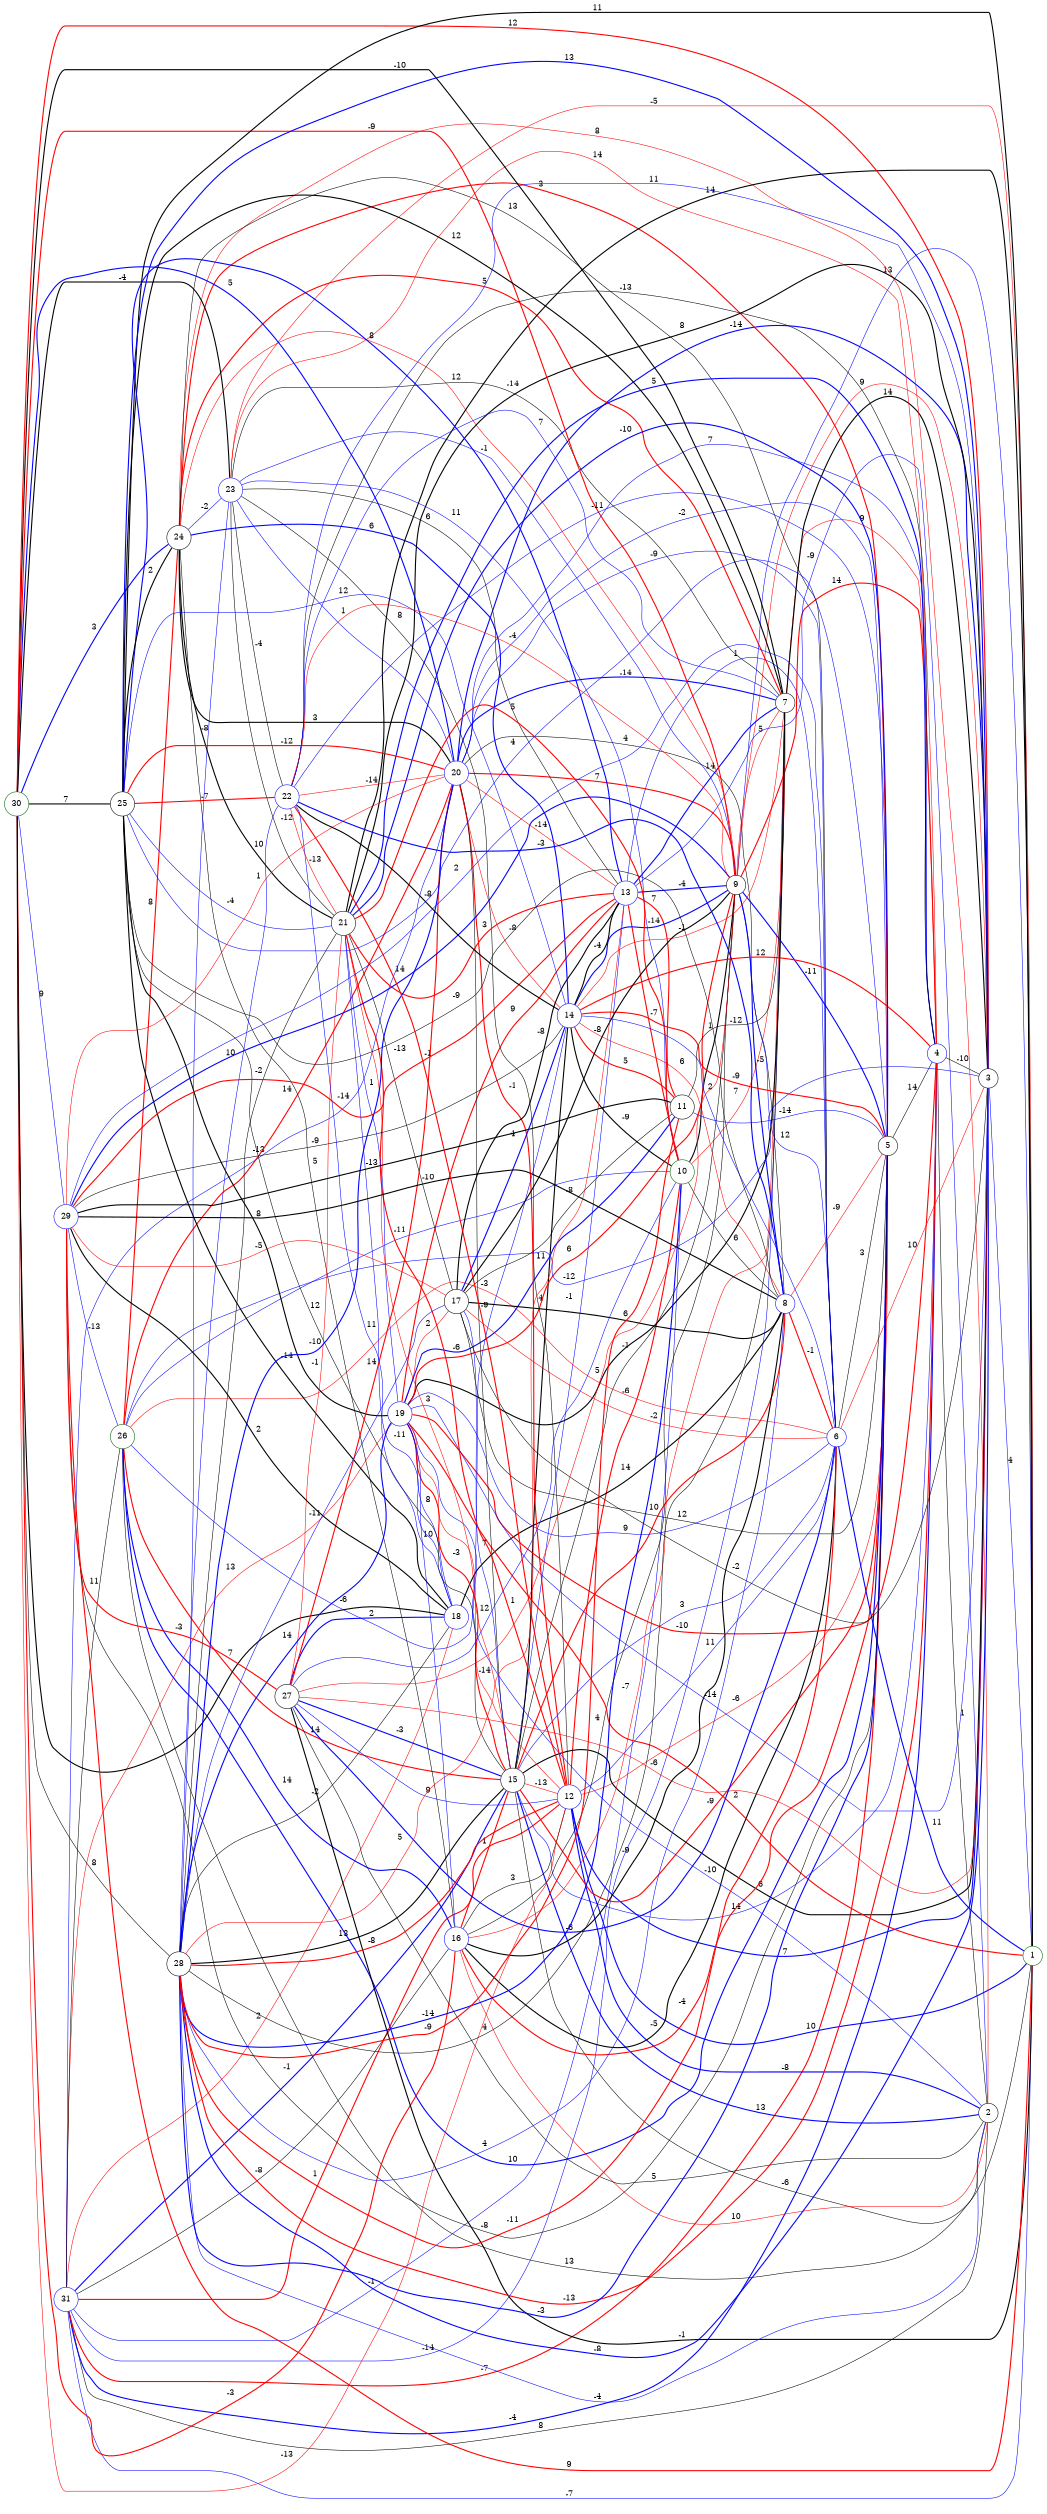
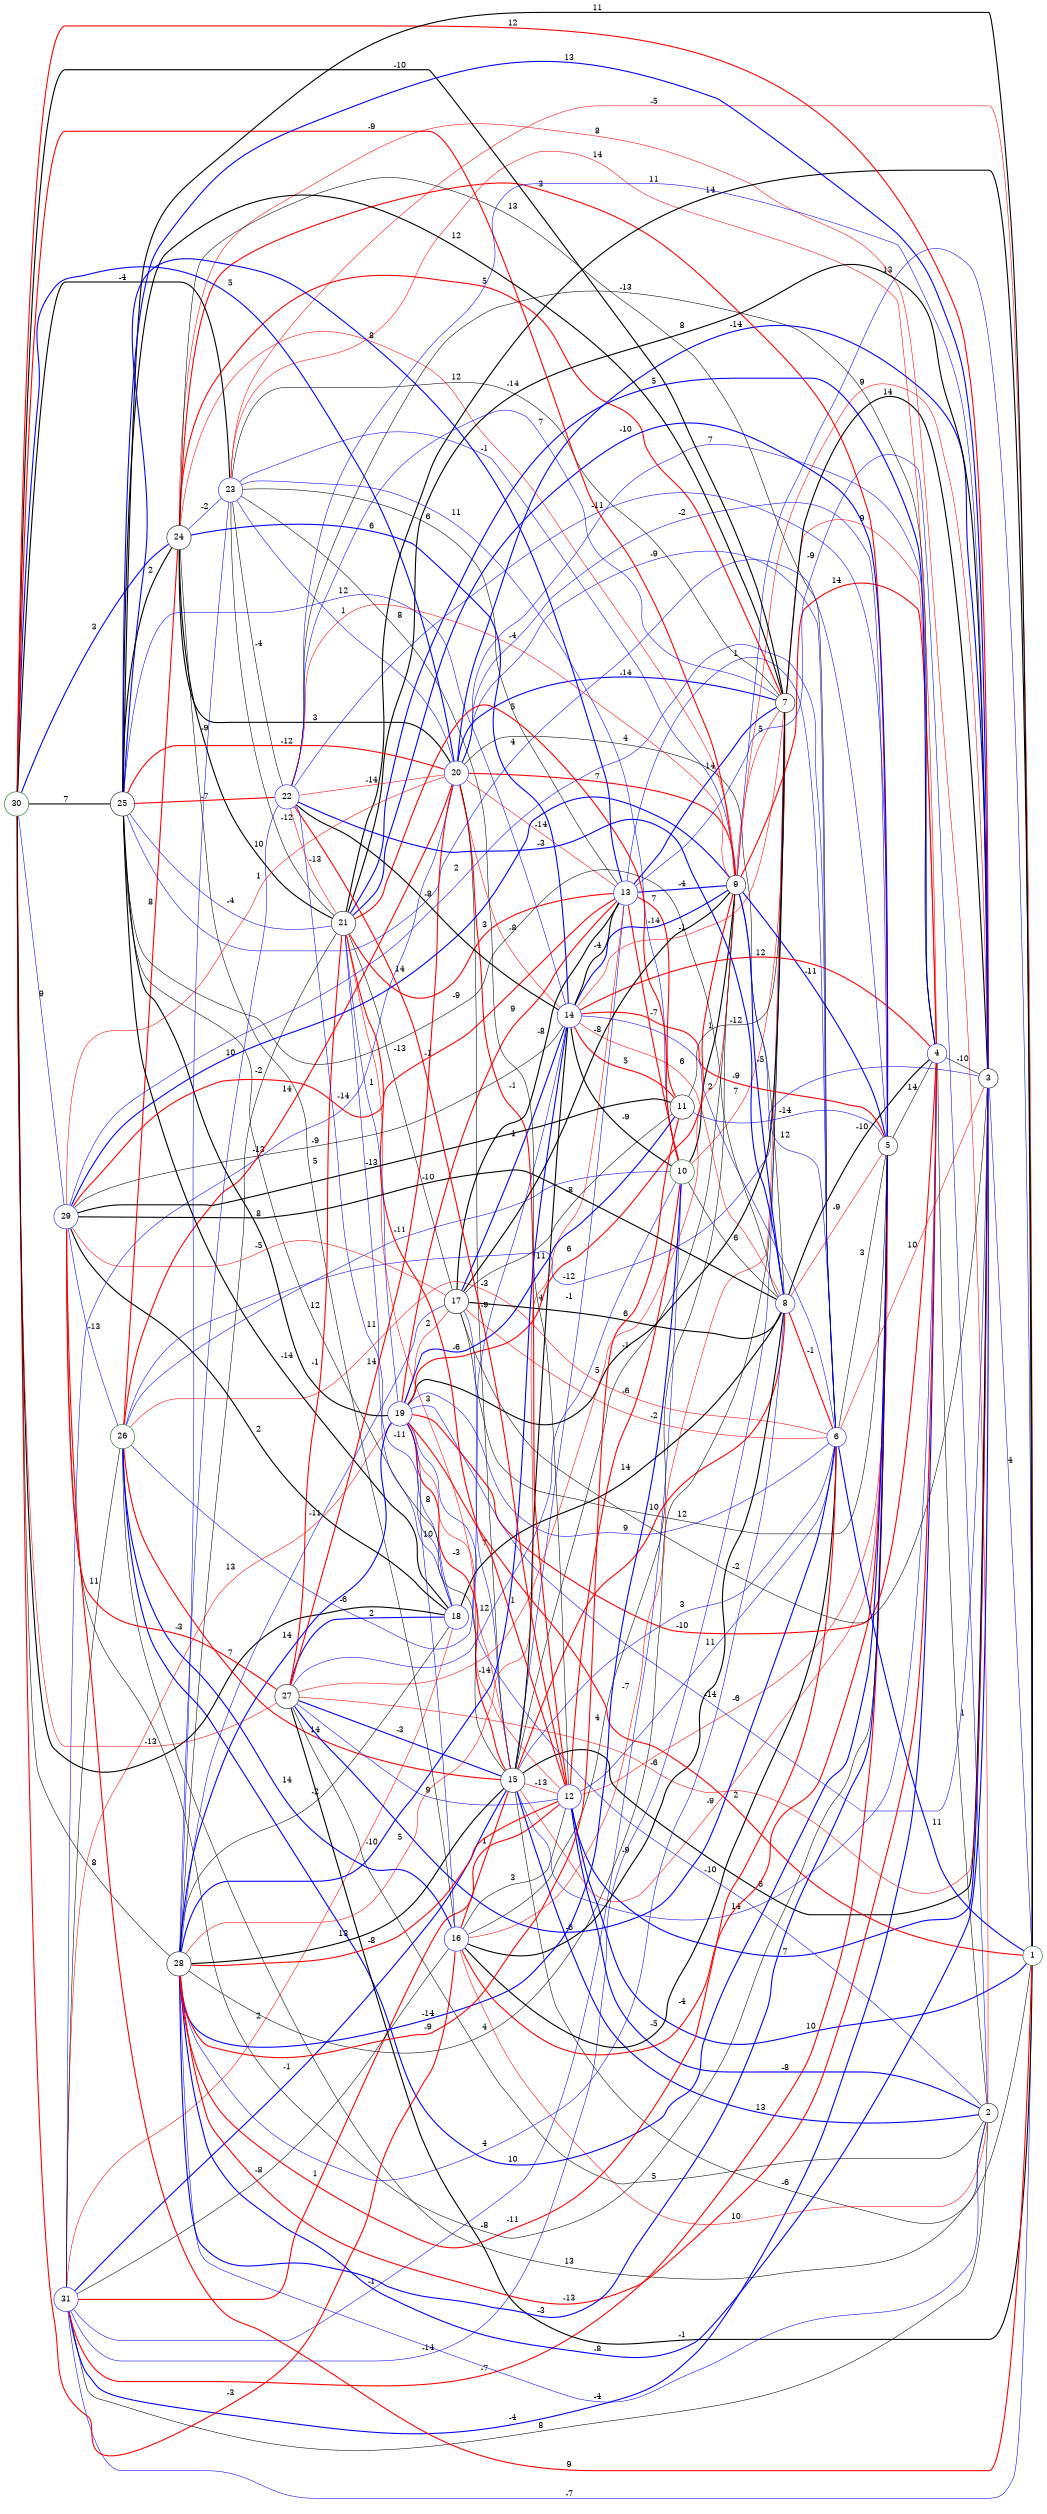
edge "23" -- "28": label "-8" -> "-9"
edge "4" -- "8": added, label "-10"
edge "21" -- "27": style solid -> bold
edge "20" -- "28": now "14" -- "28"
edge "5" -- "15": style bold -> solid
edge "30" -- "12": now "30" -- "27"
